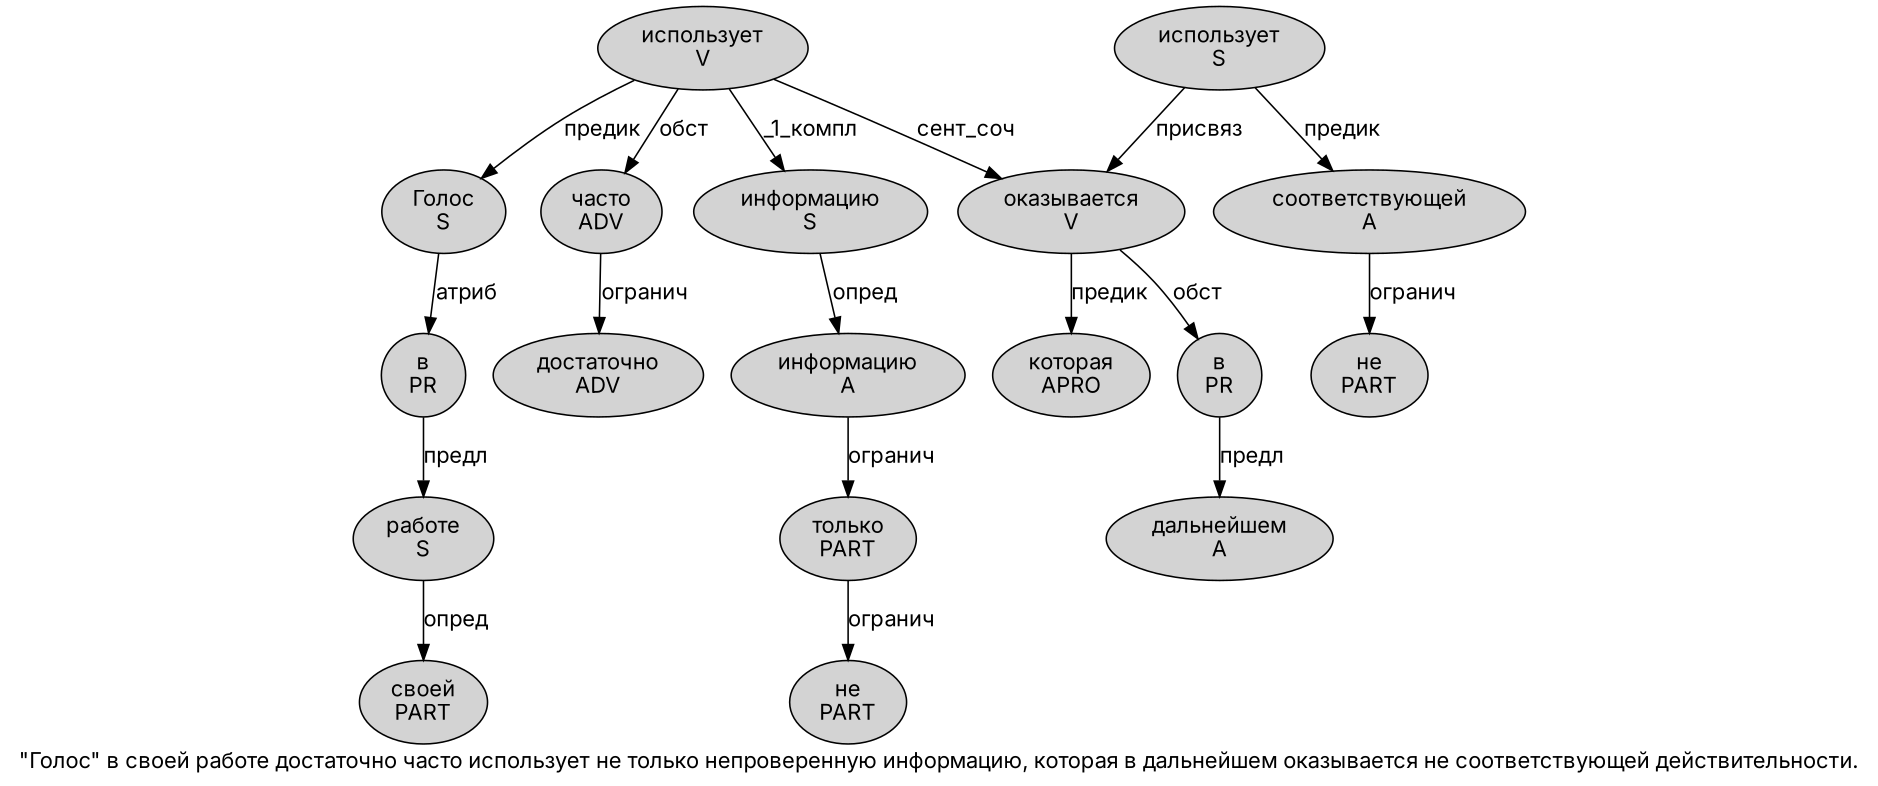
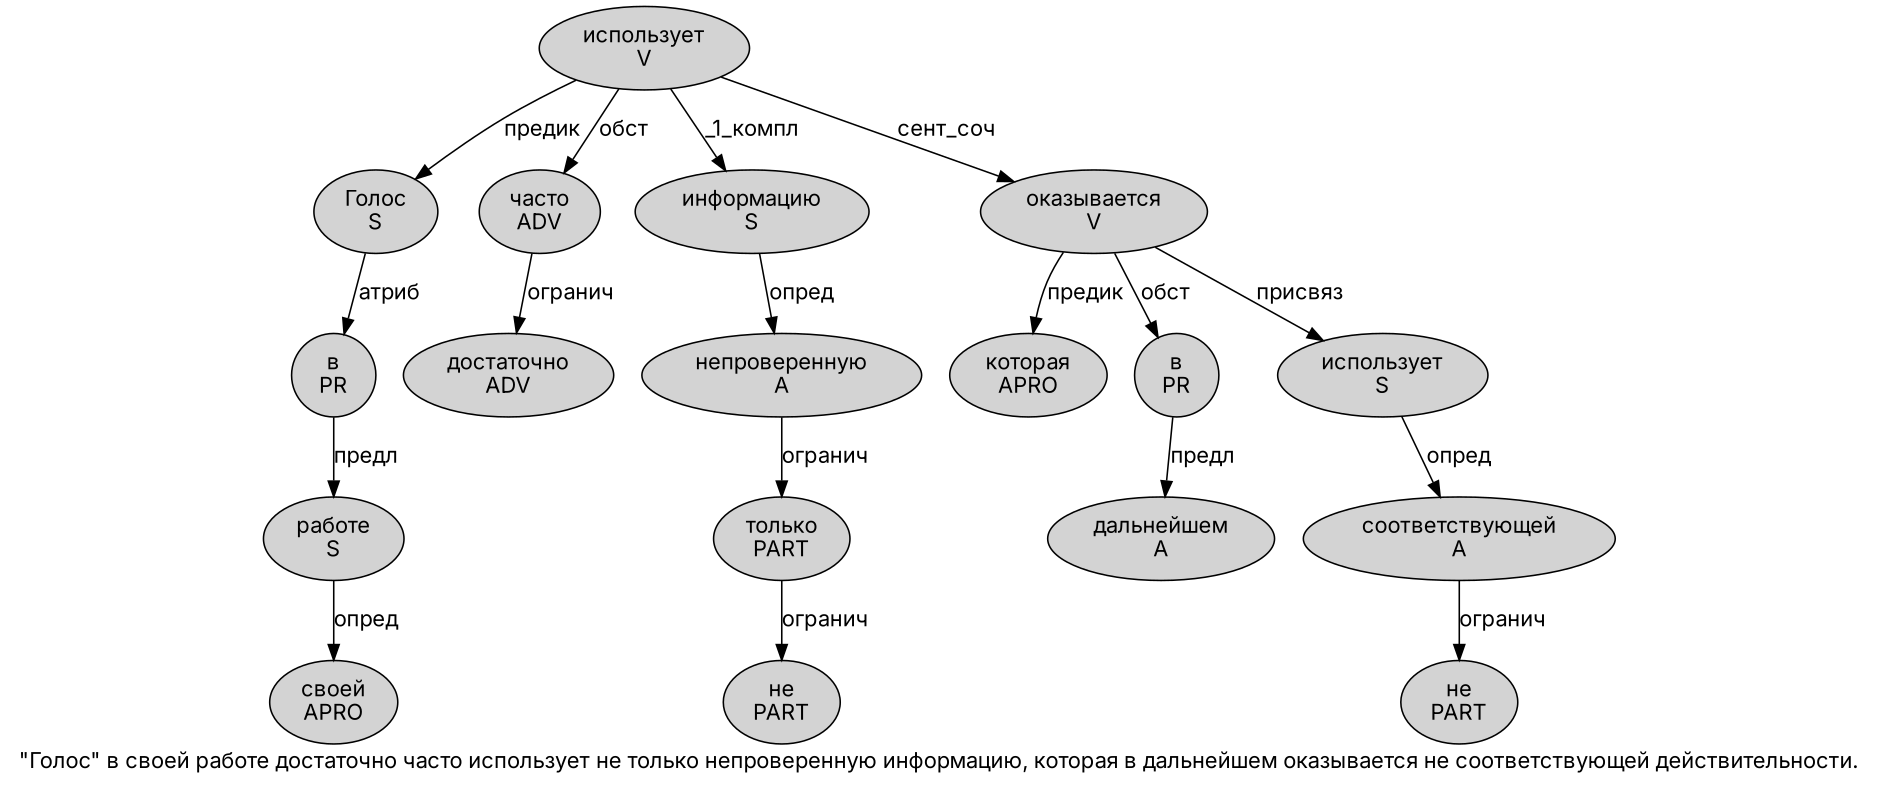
edge "использует S" -> "оказывается V": reversed
edge "использует S" -> "соответствующей A": label "предик" -> "опред"
node "информацию A": label "информацию A" -> "непроверенную A"
node "своей PART": label "своей PART" -> "своей APRO"
